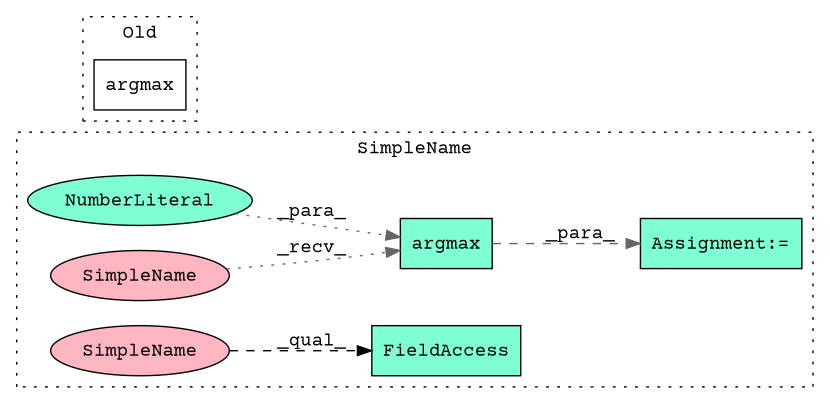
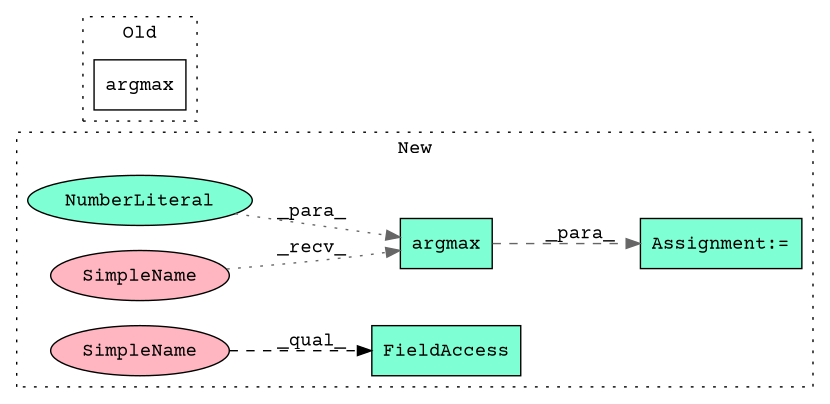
cluster "SimpleName": label "SimpleName" -> "New"
